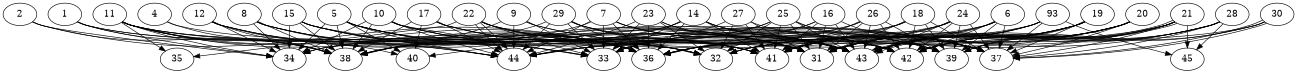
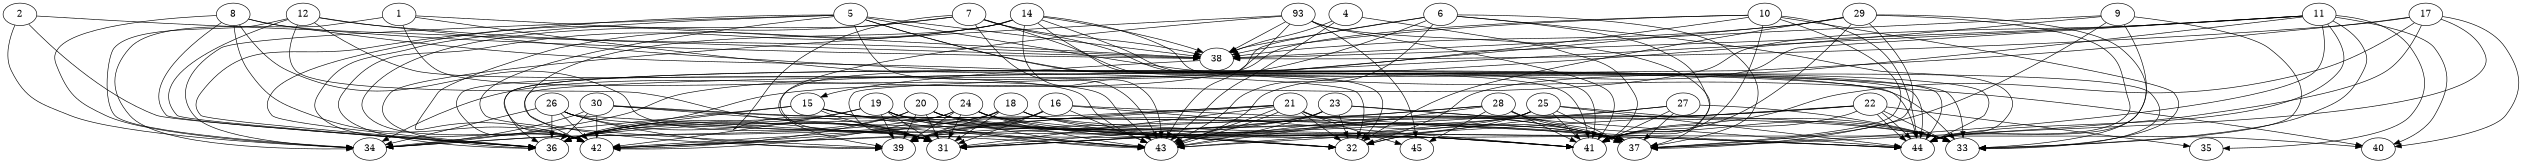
edge "15" -> "38": reversed
edge "4" -> "43": added
edge "30" -> "34": added
